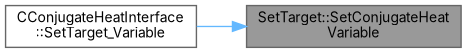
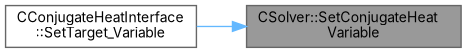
node "SetTarget::SetConjugateHeat Variable": label "SetTarget::SetConjugateHeat Variable" -> "CSolver::SetConjugateHeat Variable"
